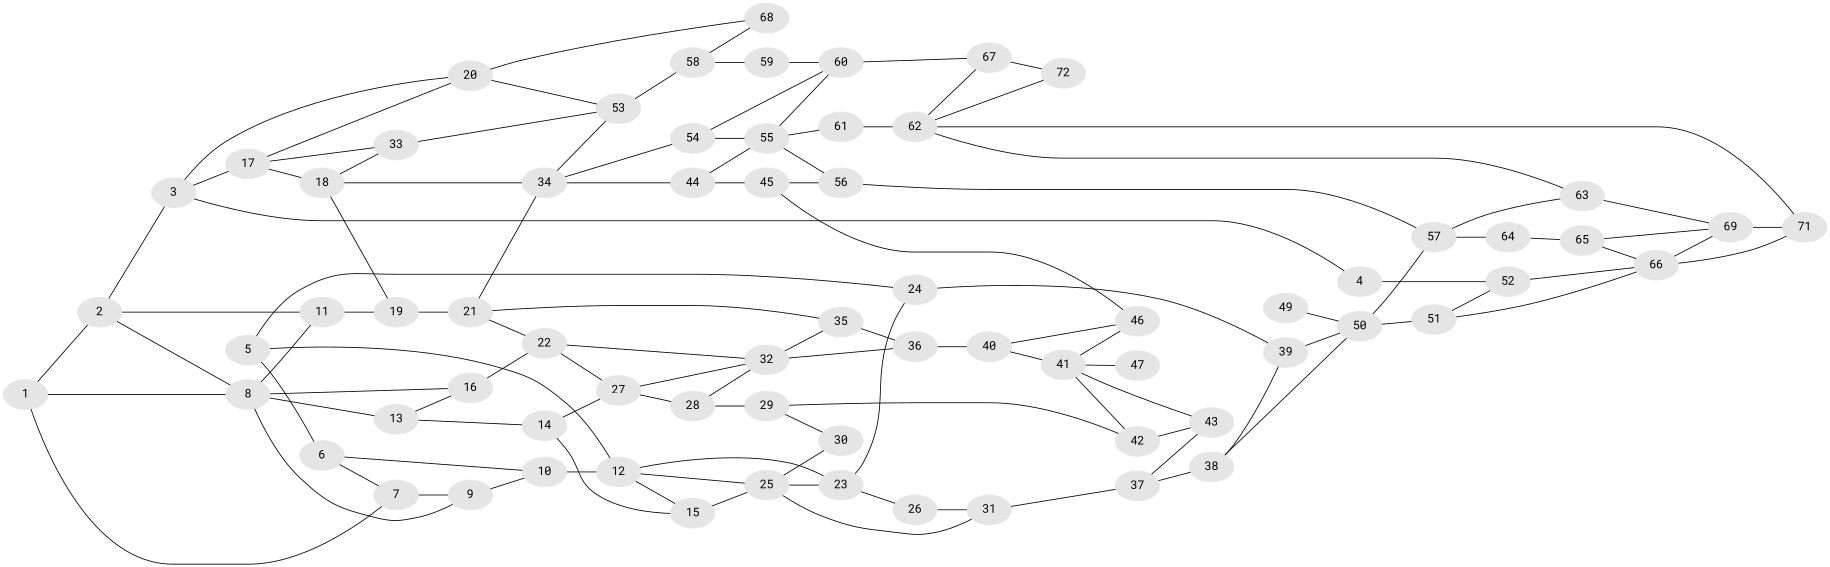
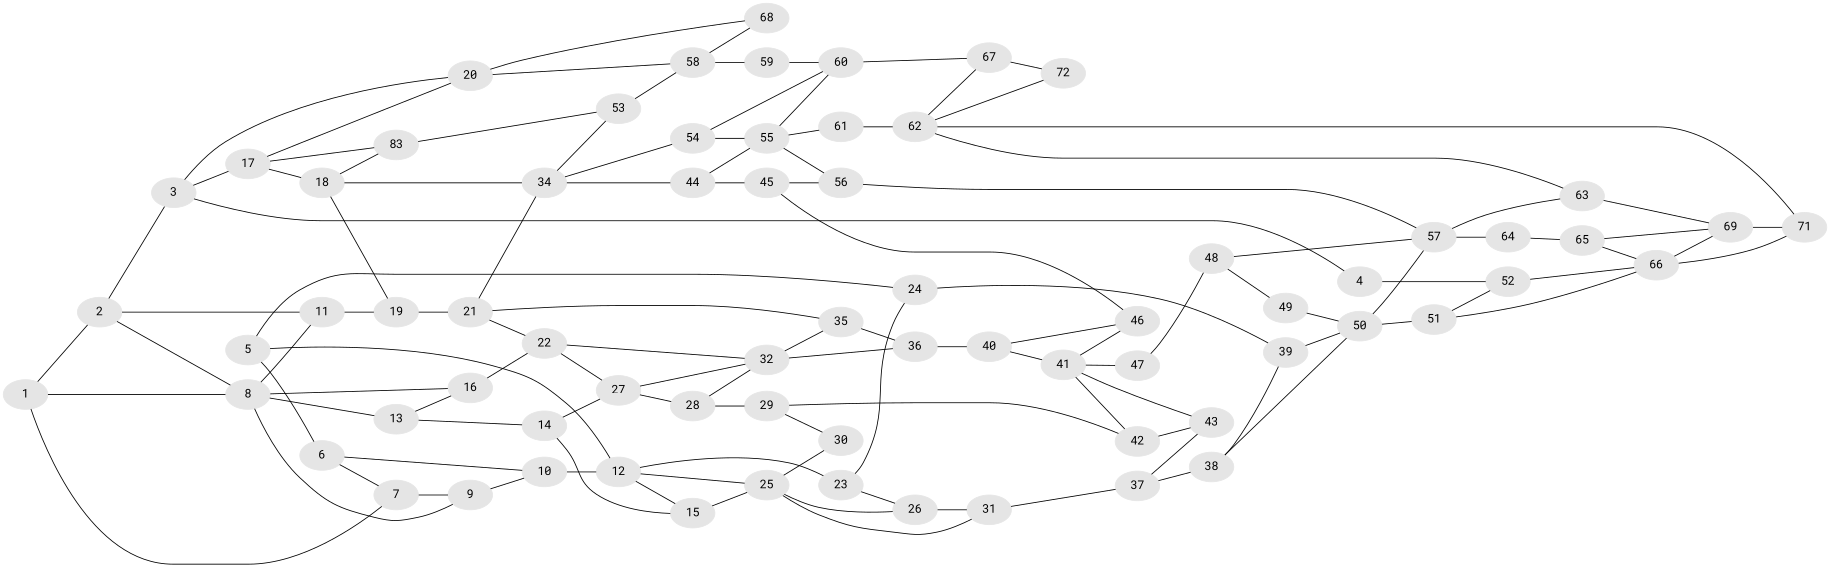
edge "20" -- "53": now "20" -- "58"
node "33": label "33" -> "83"
node "48": added
edge "25" -- "23": now "25" -- "26"
